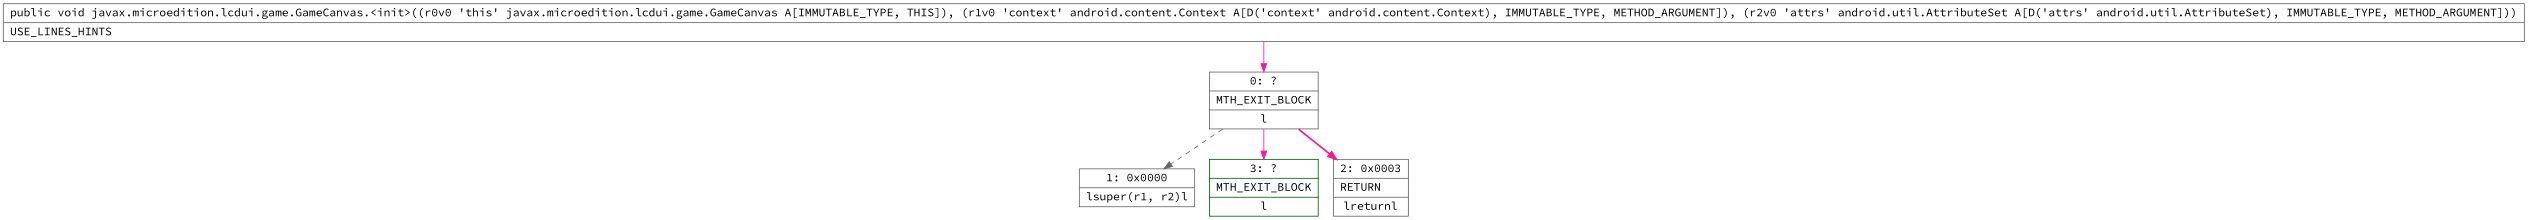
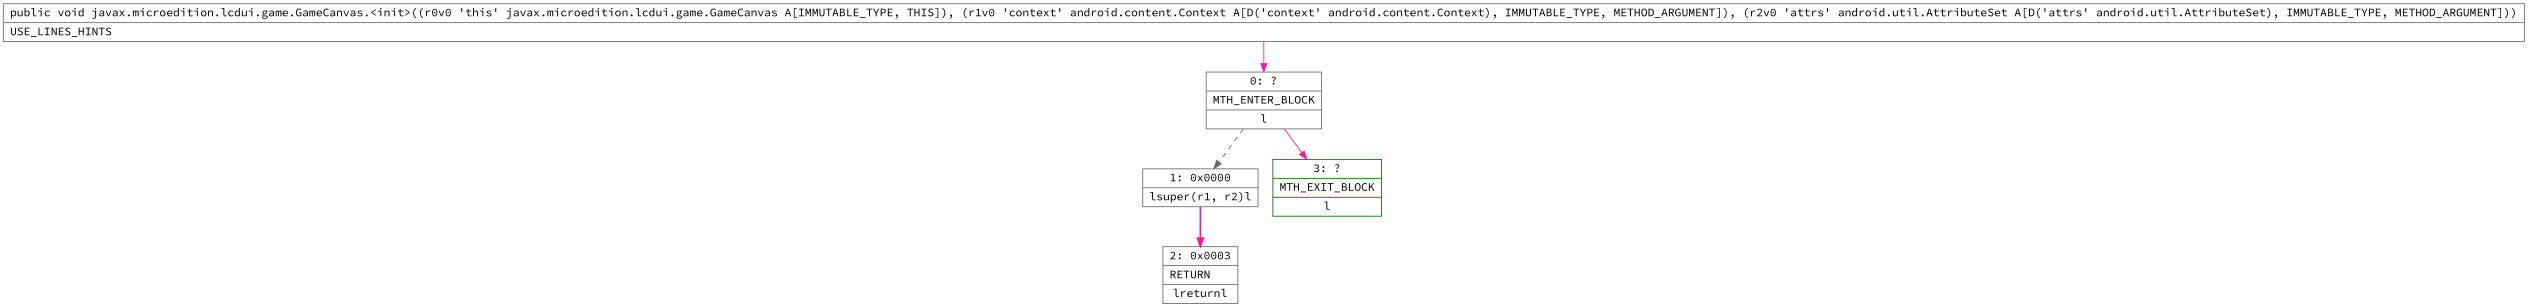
node "0: ?": text "MTH_EXIT_BLOCK" -> "MTH_ENTER_BLOCK"
edge "0: ?" -> "2: 0x0003": now "1: 0x0000" -> "2: 0x0003"
